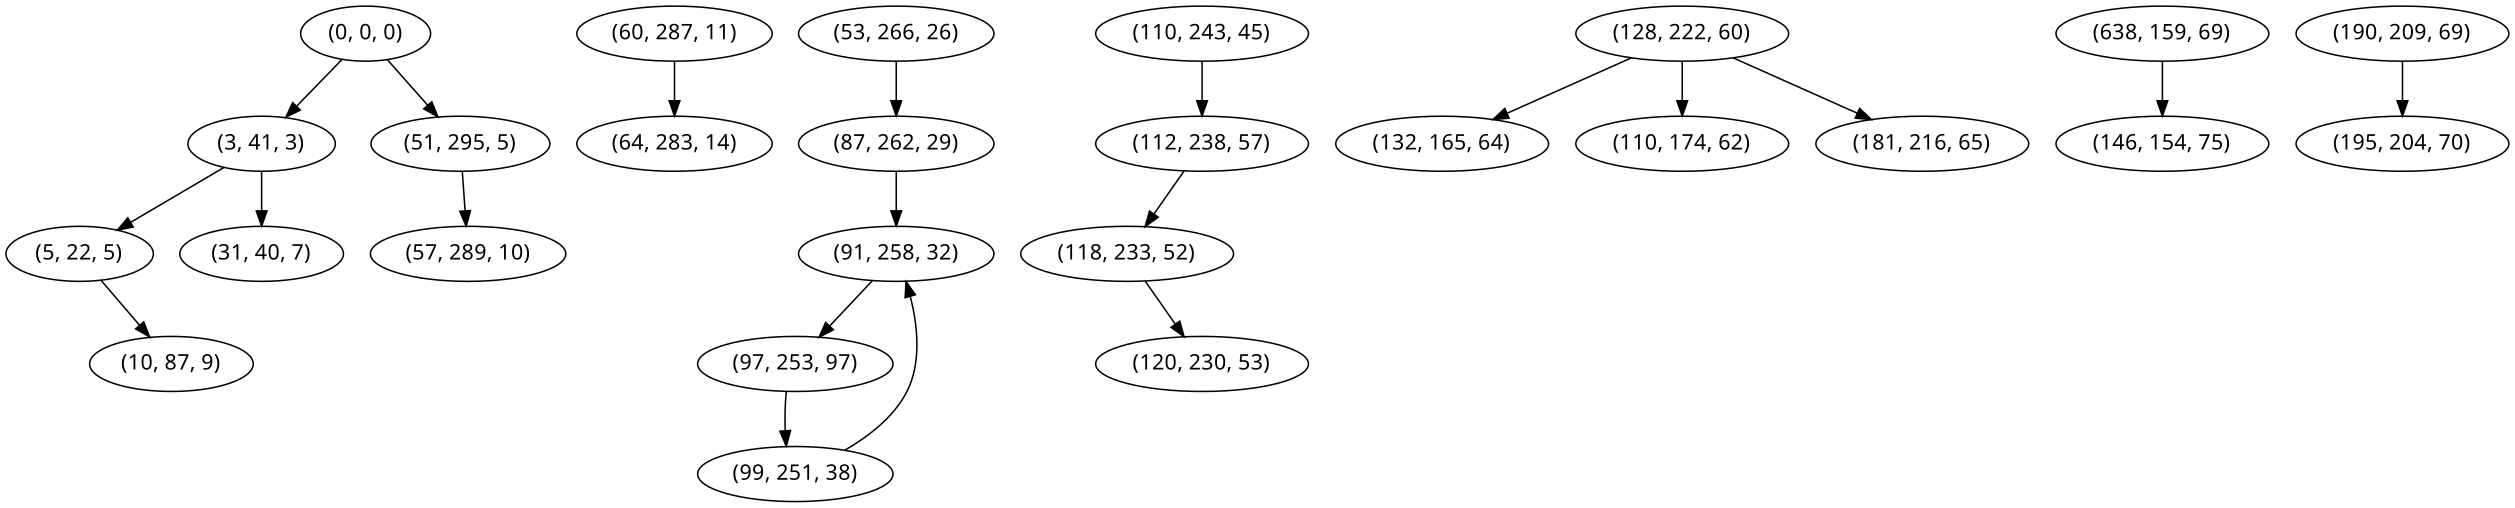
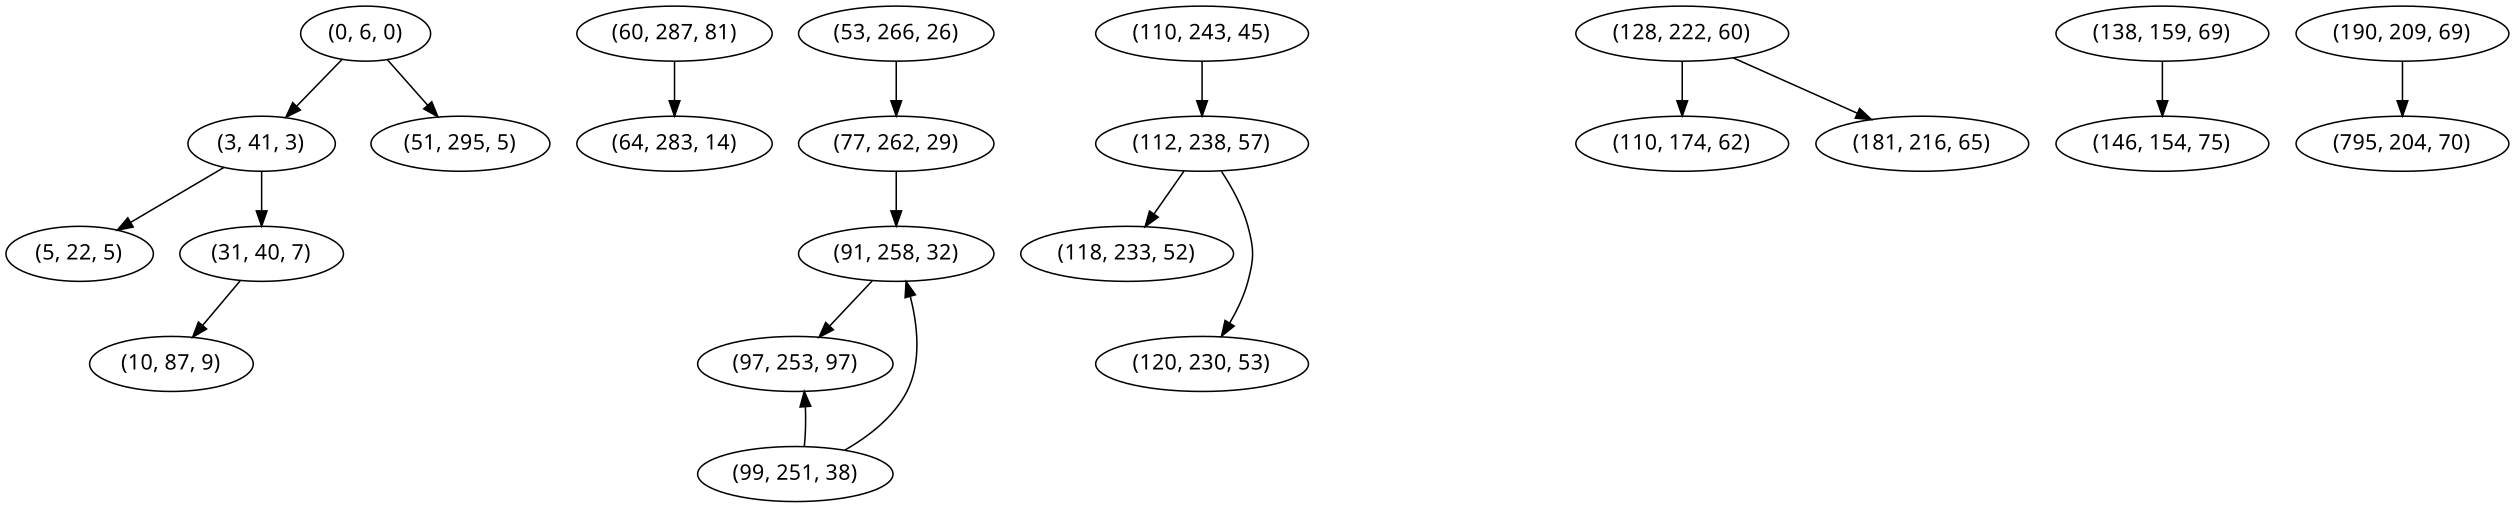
node "(0, 0, 0)": label "(0, 0, 0)" -> "(0, 6, 0)"
node "(60, 287, 11)": label "(60, 287, 11)" -> "(60, 287, 81)"
node "(638, 159, 69)": label "(638, 159, 69)" -> "(138, 159, 69)"
node "(87, 262, 29)": label "(87, 262, 29)" -> "(77, 262, 29)"
node "(132, 165, 64)": removed
node "(195, 204, 70)": label "(195, 204, 70)" -> "(795, 204, 70)"
node "(57, 289, 10)": removed
edge "(5, 22, 5)" -> "(10, 87, 9)": now "(31, 40, 7)" -> "(10, 87, 9)"
edge "(118, 233, 52)" -> "(120, 230, 53)": now "(112, 238, 57)" -> "(120, 230, 53)"
edge "(97, 253, 97)" -> "(99, 251, 38)": reversed
